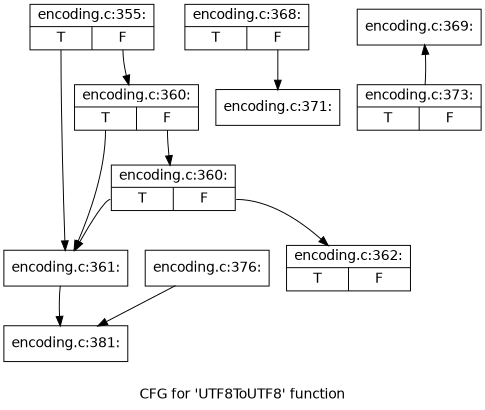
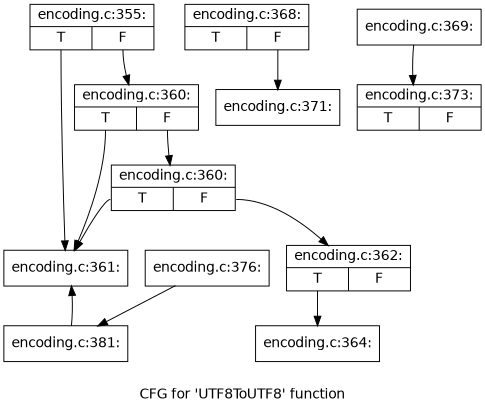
edge "encoding.c:373:" -> "encoding.c:369:": reversed
edge "encoding.c:361:" -> "encoding.c:381:": reversed
node "encoding.c:364:": added
